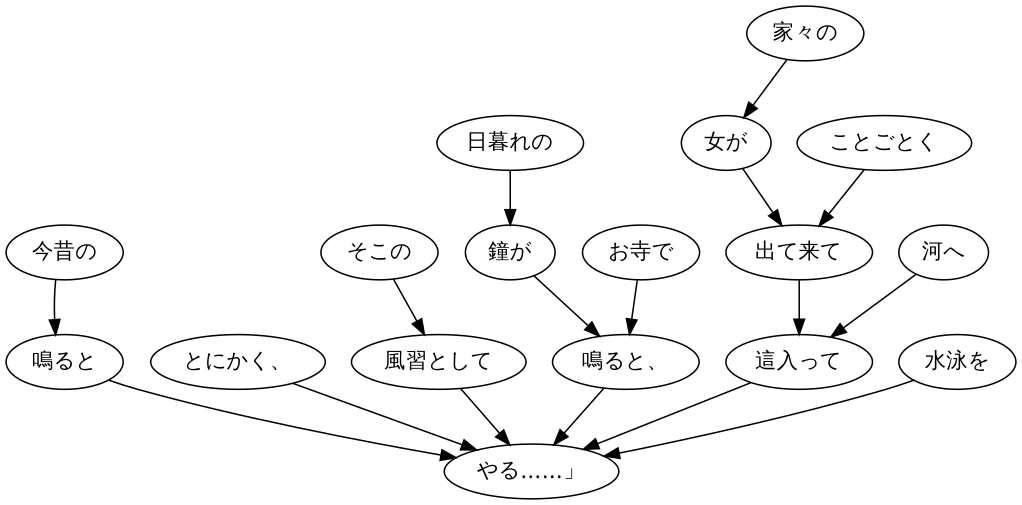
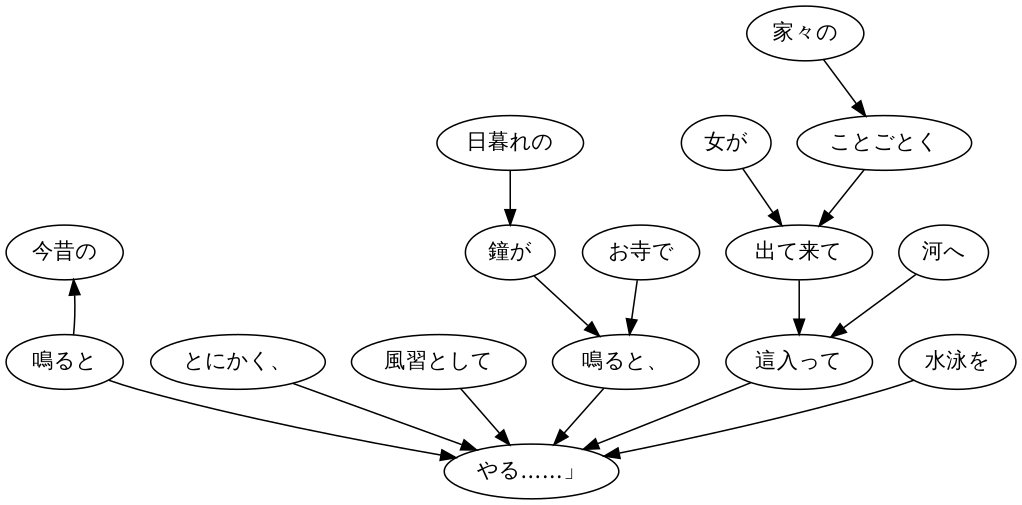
edge "家々の" -> "女が": now "家々の" -> "ことごとく"
node "そこの": removed
edge "今昔の" -> "鳴ると": reversed
